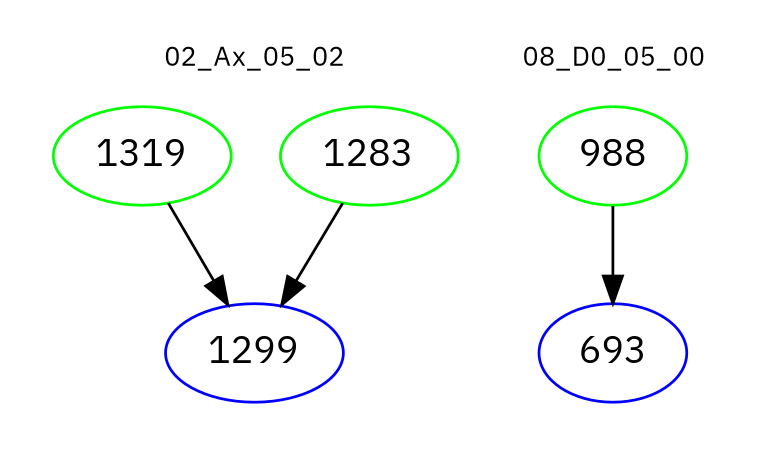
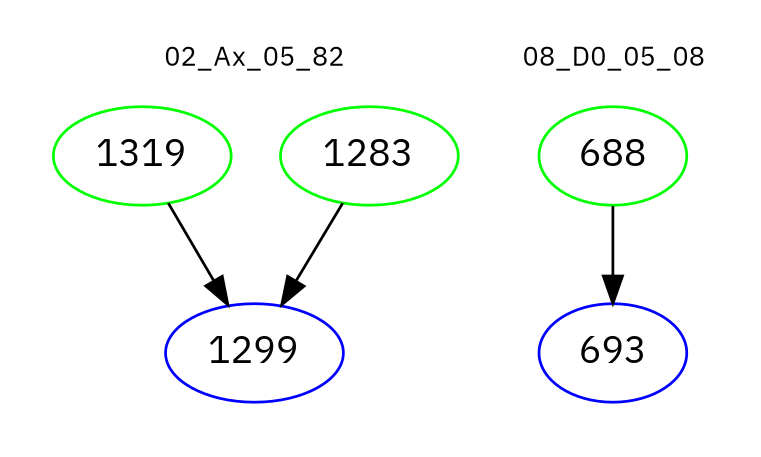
cluster "02_Ax_05_02": label "02_Ax_05_02" -> "02_Ax_05_82"
cluster "08_D0_05_00": label "08_D0_05_00" -> "08_D0_05_08"
node "988": label "988" -> "688"
